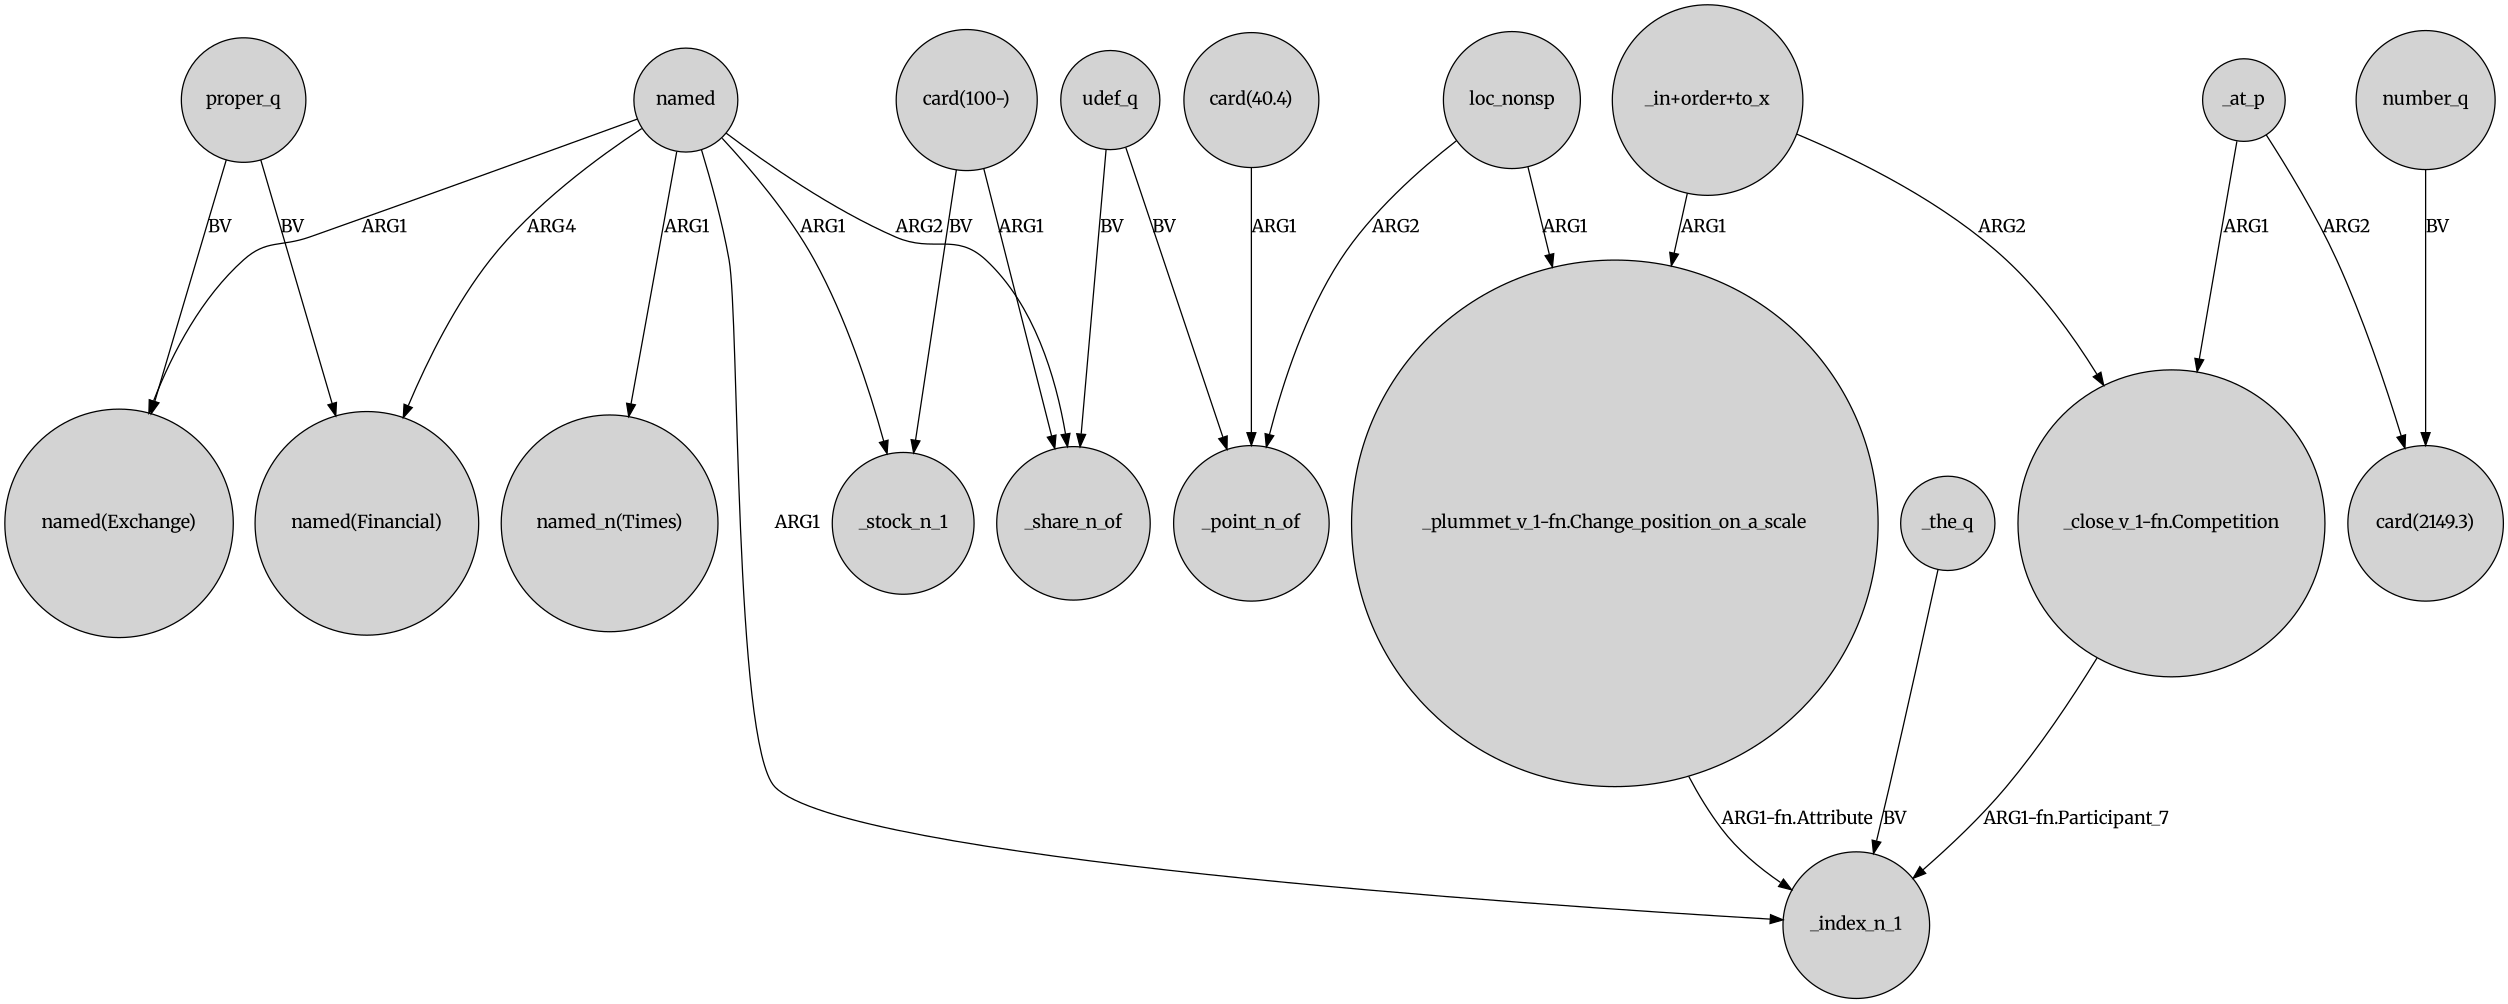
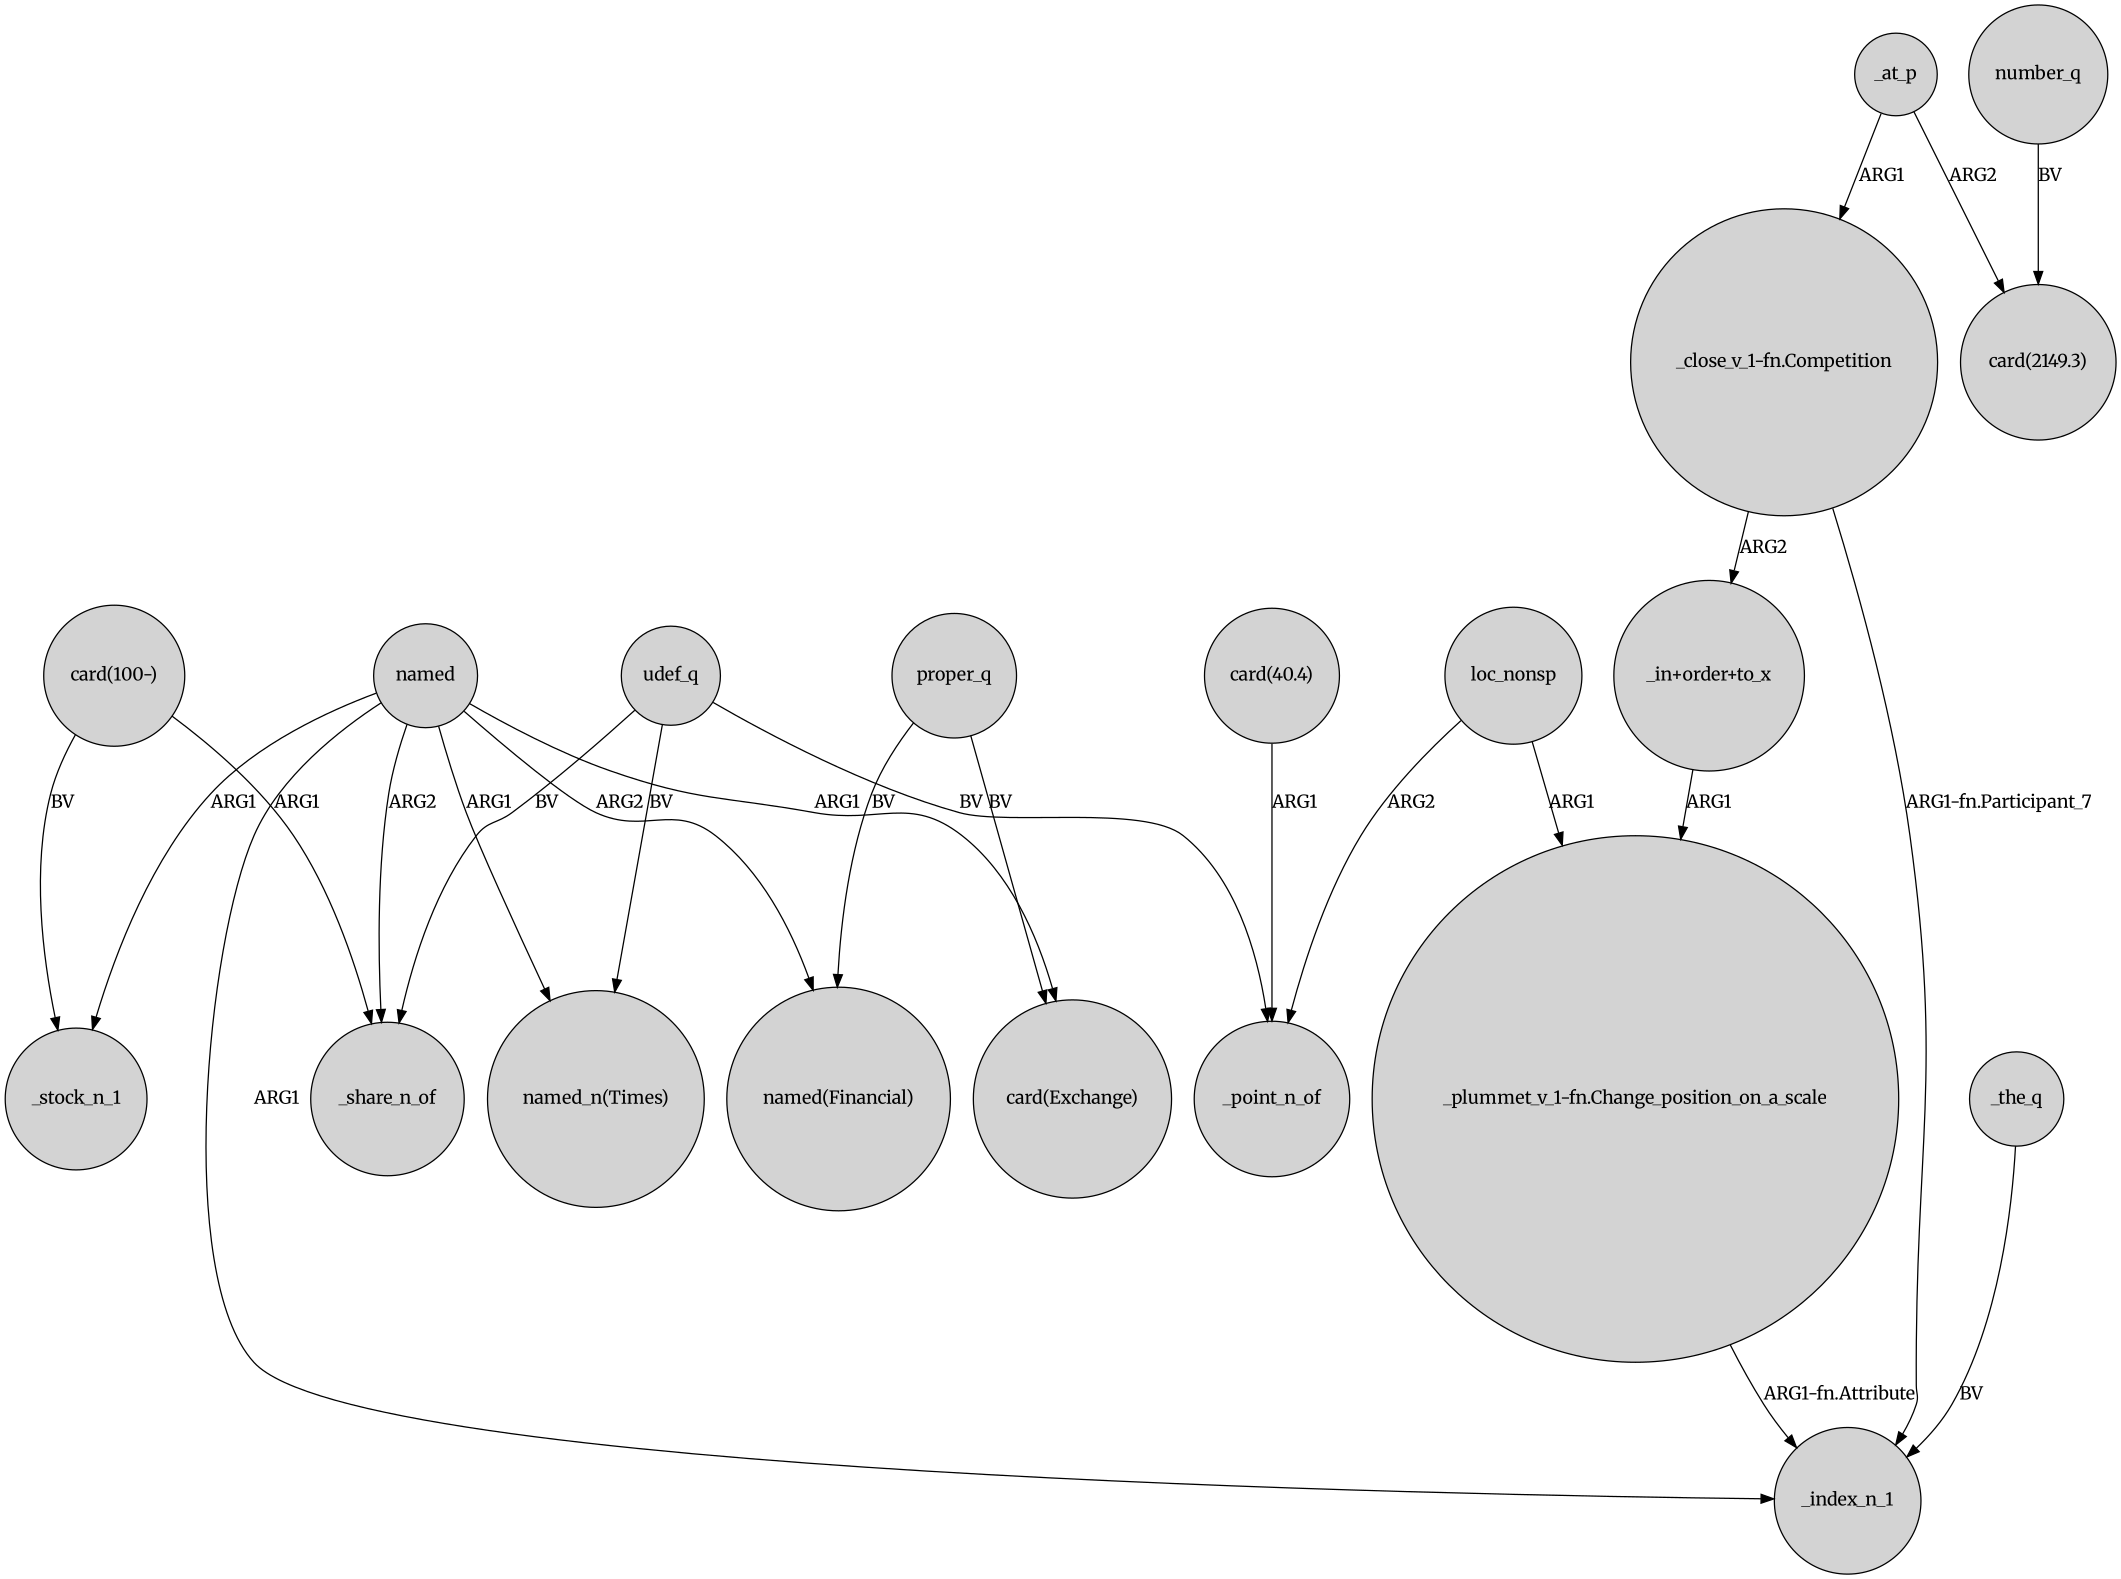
edge "named" -> "named(Financial)": label "ARG4" -> "ARG2"
edge "_in+order+to_x" -> "_close_v_1-fn.Competition": reversed
node "named(Exchange)": label "named(Exchange)" -> "card(Exchange)"
edge "udef_q" -> "named_n(Times)": added, label "BV"
